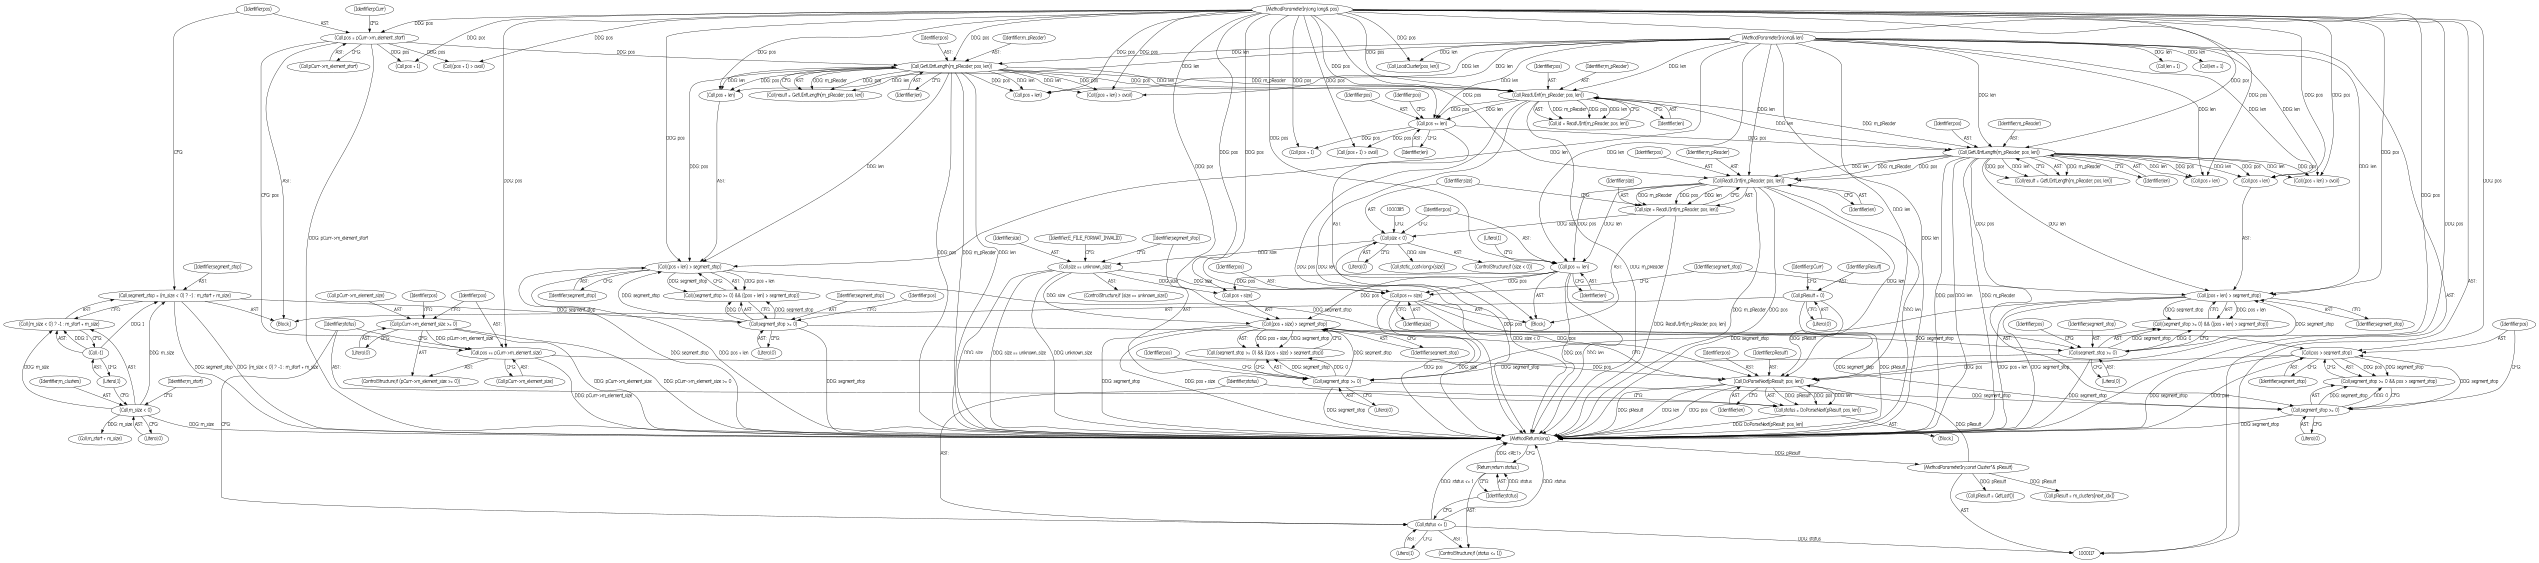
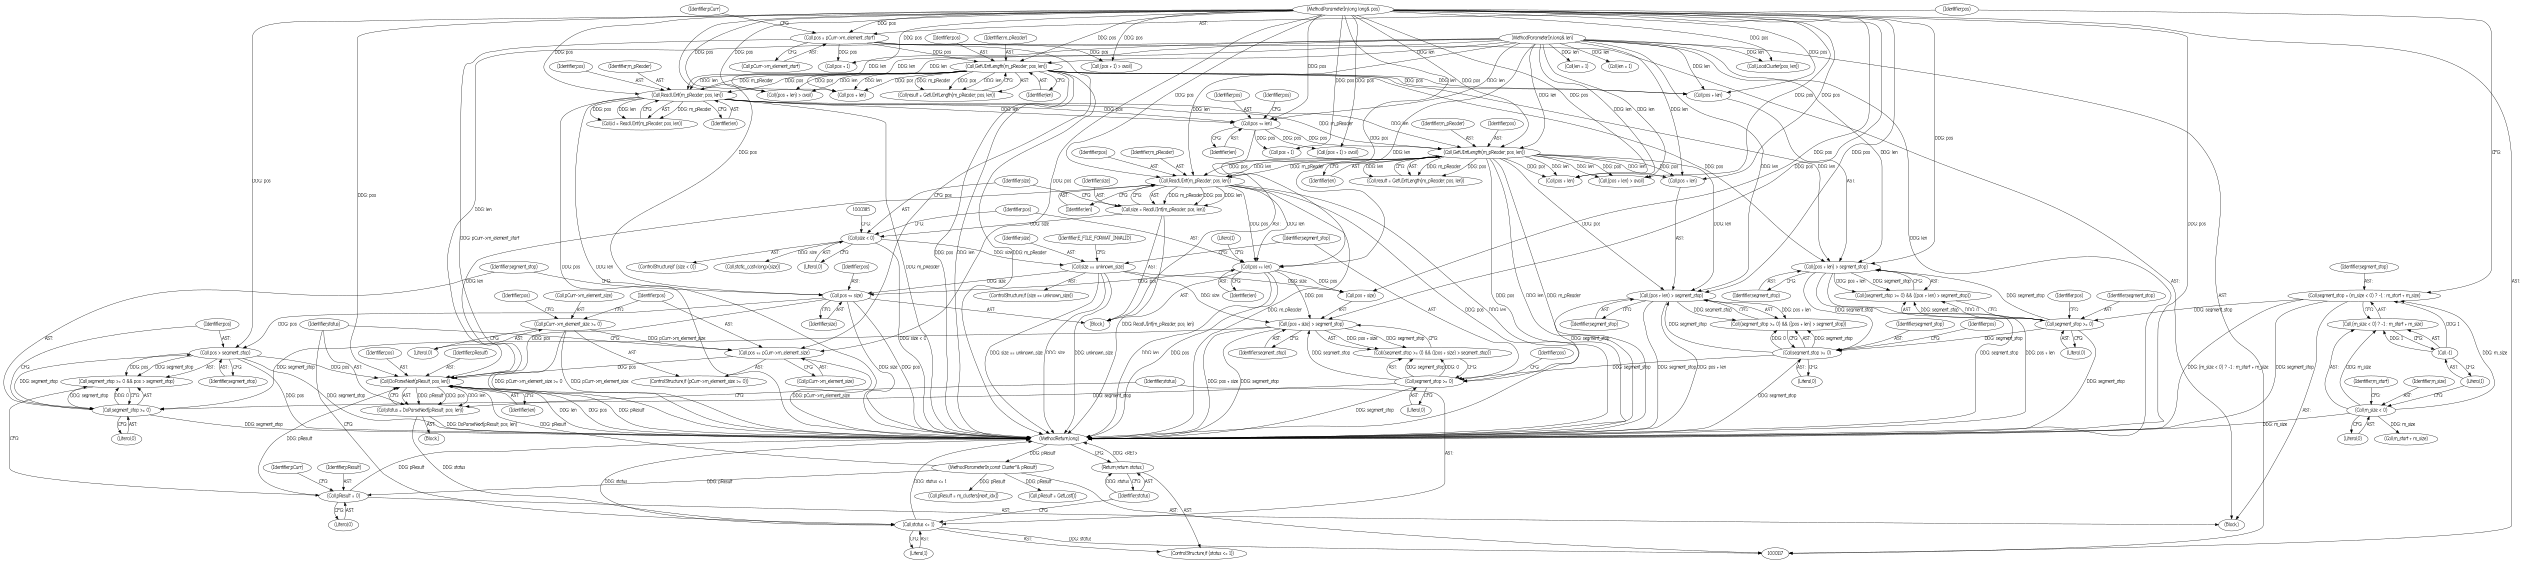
edge "(Call,(pos + size) > segment_stop)" -> "(Call,DoParseNext(pResult, pos, len))": now "(Call,status = DoParseNext(pResult, pos, len))" -> "(Call,DoParseNext(pResult, pos, len))"
edge "(Call,segment_stop >= 0 && pos > segment_stop)" -> "(Call,pos > segment_stop)": now "(Call,segment_stop >= 0 && pos > segment_stop)" -> "(Call,pResult = 0)"
node "(Identifier,m_clusters)": label "(Identifier,m_clusters)" -> "(Identifier,m_size)"
edge "(MethodParameterIn,const Cluster*& pResult)" -> "(Call,pResult = 0)": added, label "DDG: pResult"
edge "(Call,status = DoParseNext(pResult, pos, len))" -> "(Call,status <= 1)": added, label "DDG: status"
